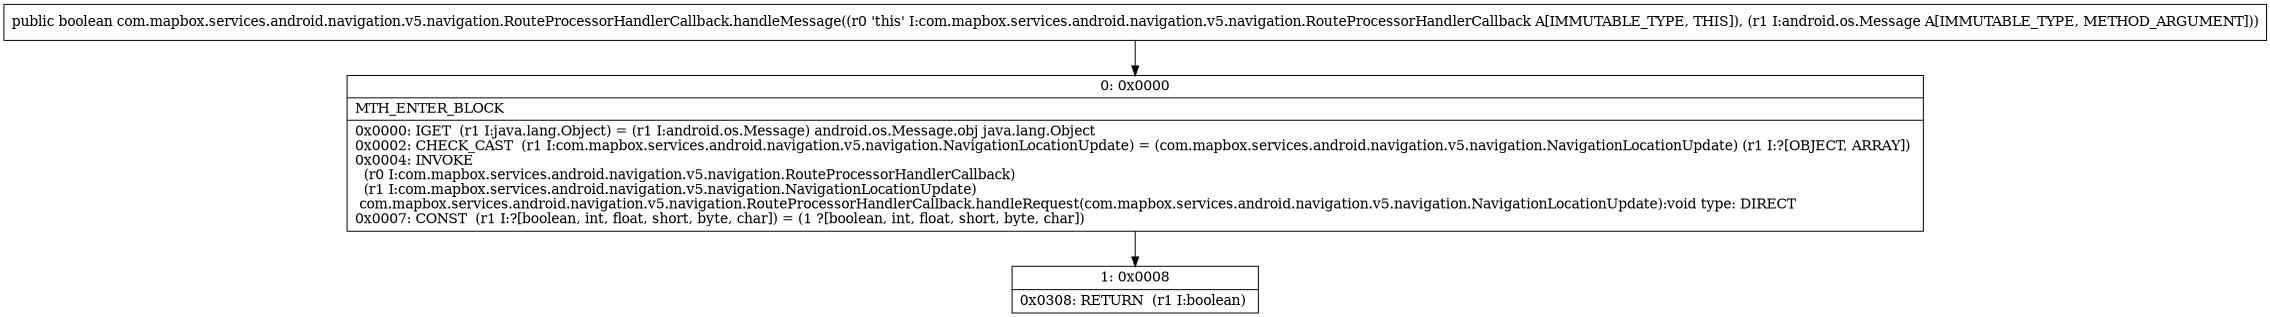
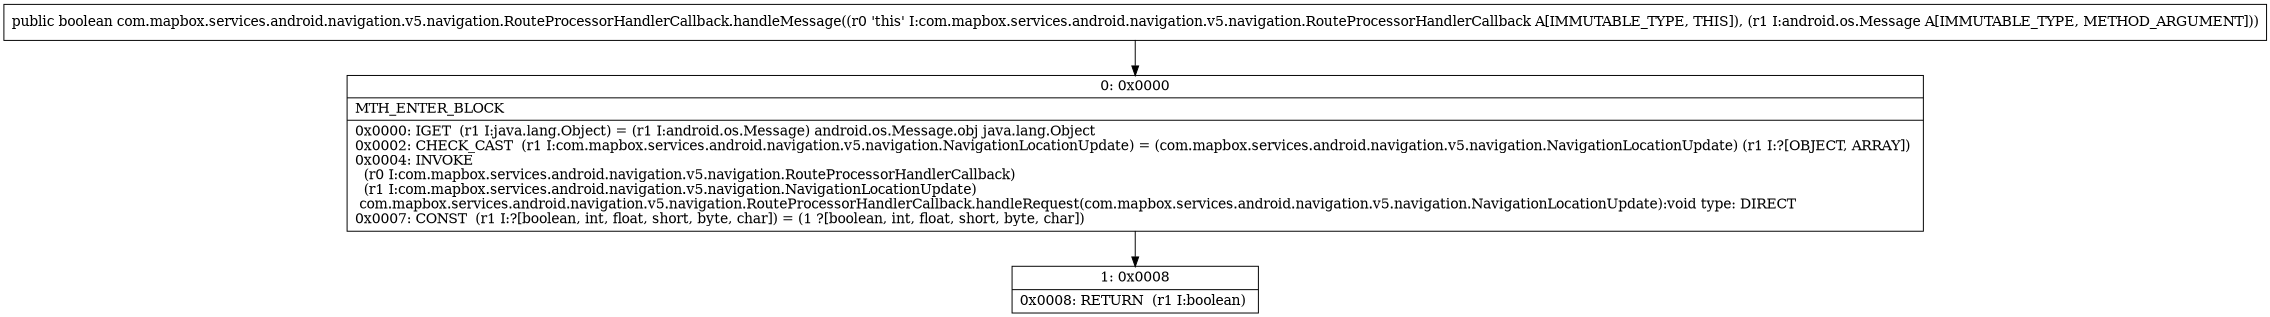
node "1: 0x0008": text "0x0308: RETURN  (r1 I:boolean)" -> "0x0008: RETURN  (r1 I:boolean)"
